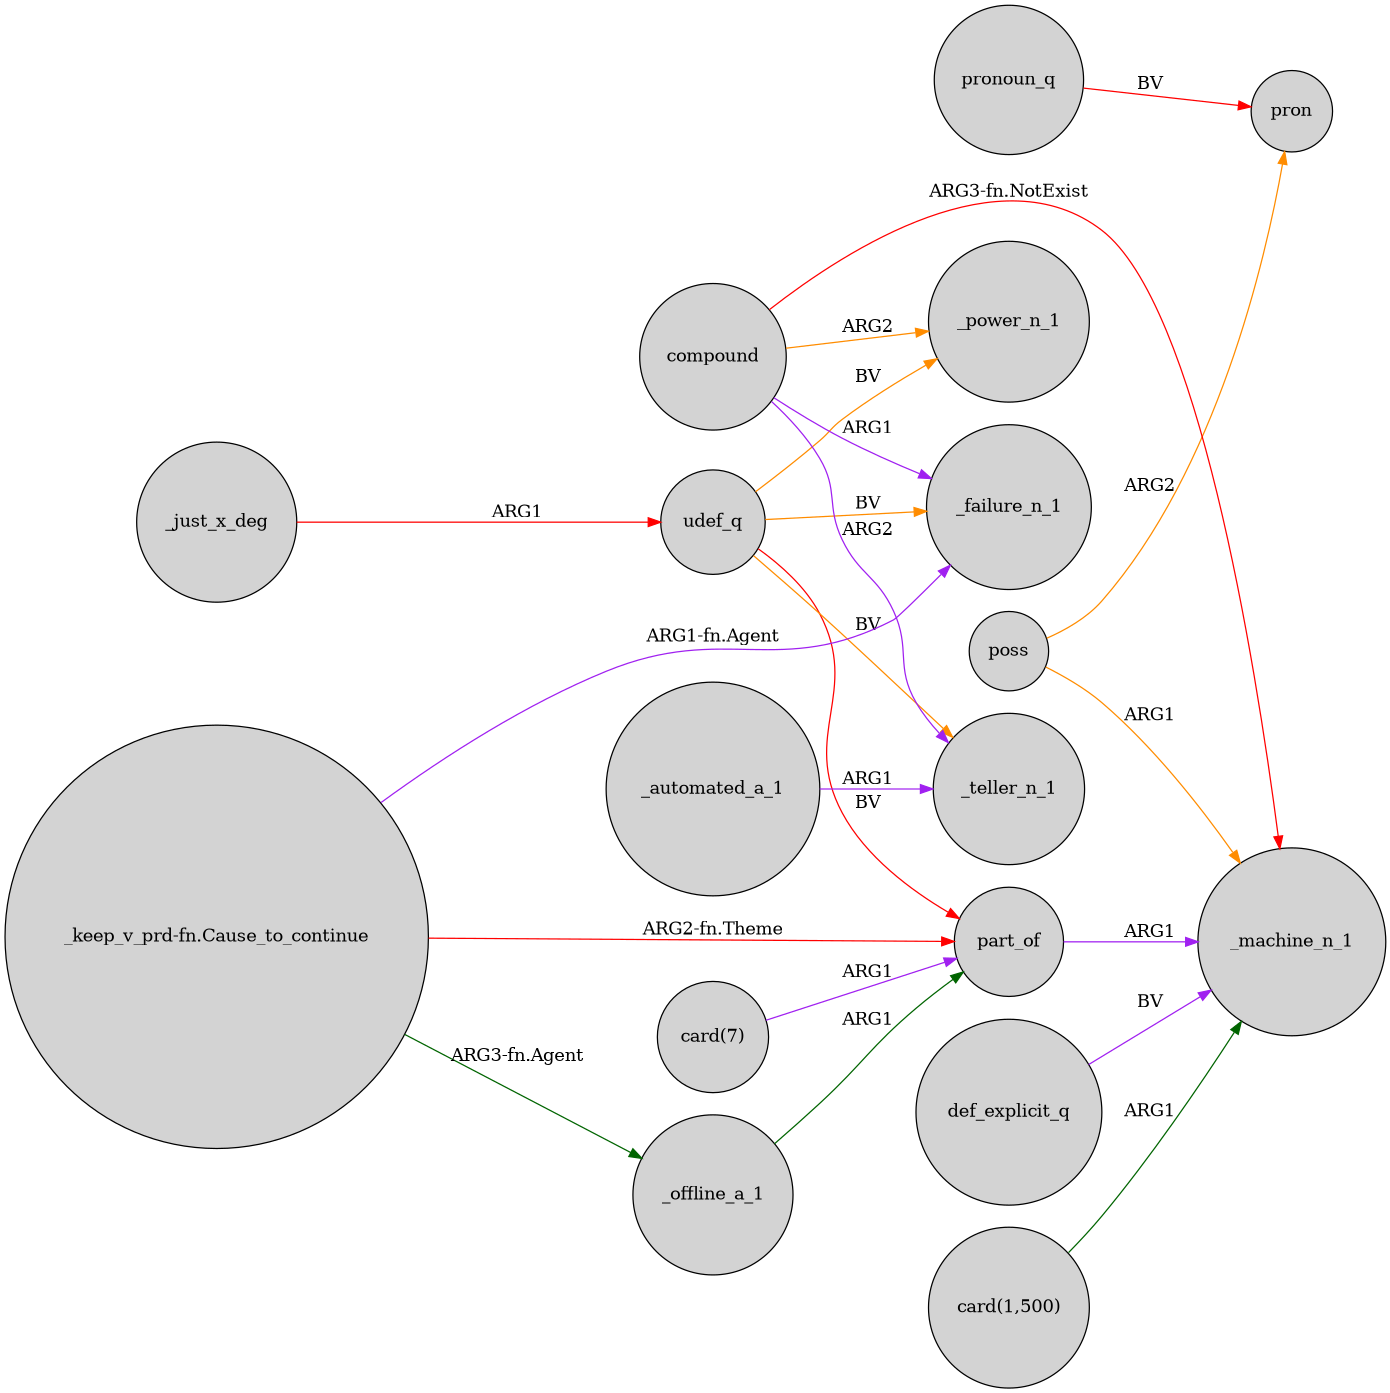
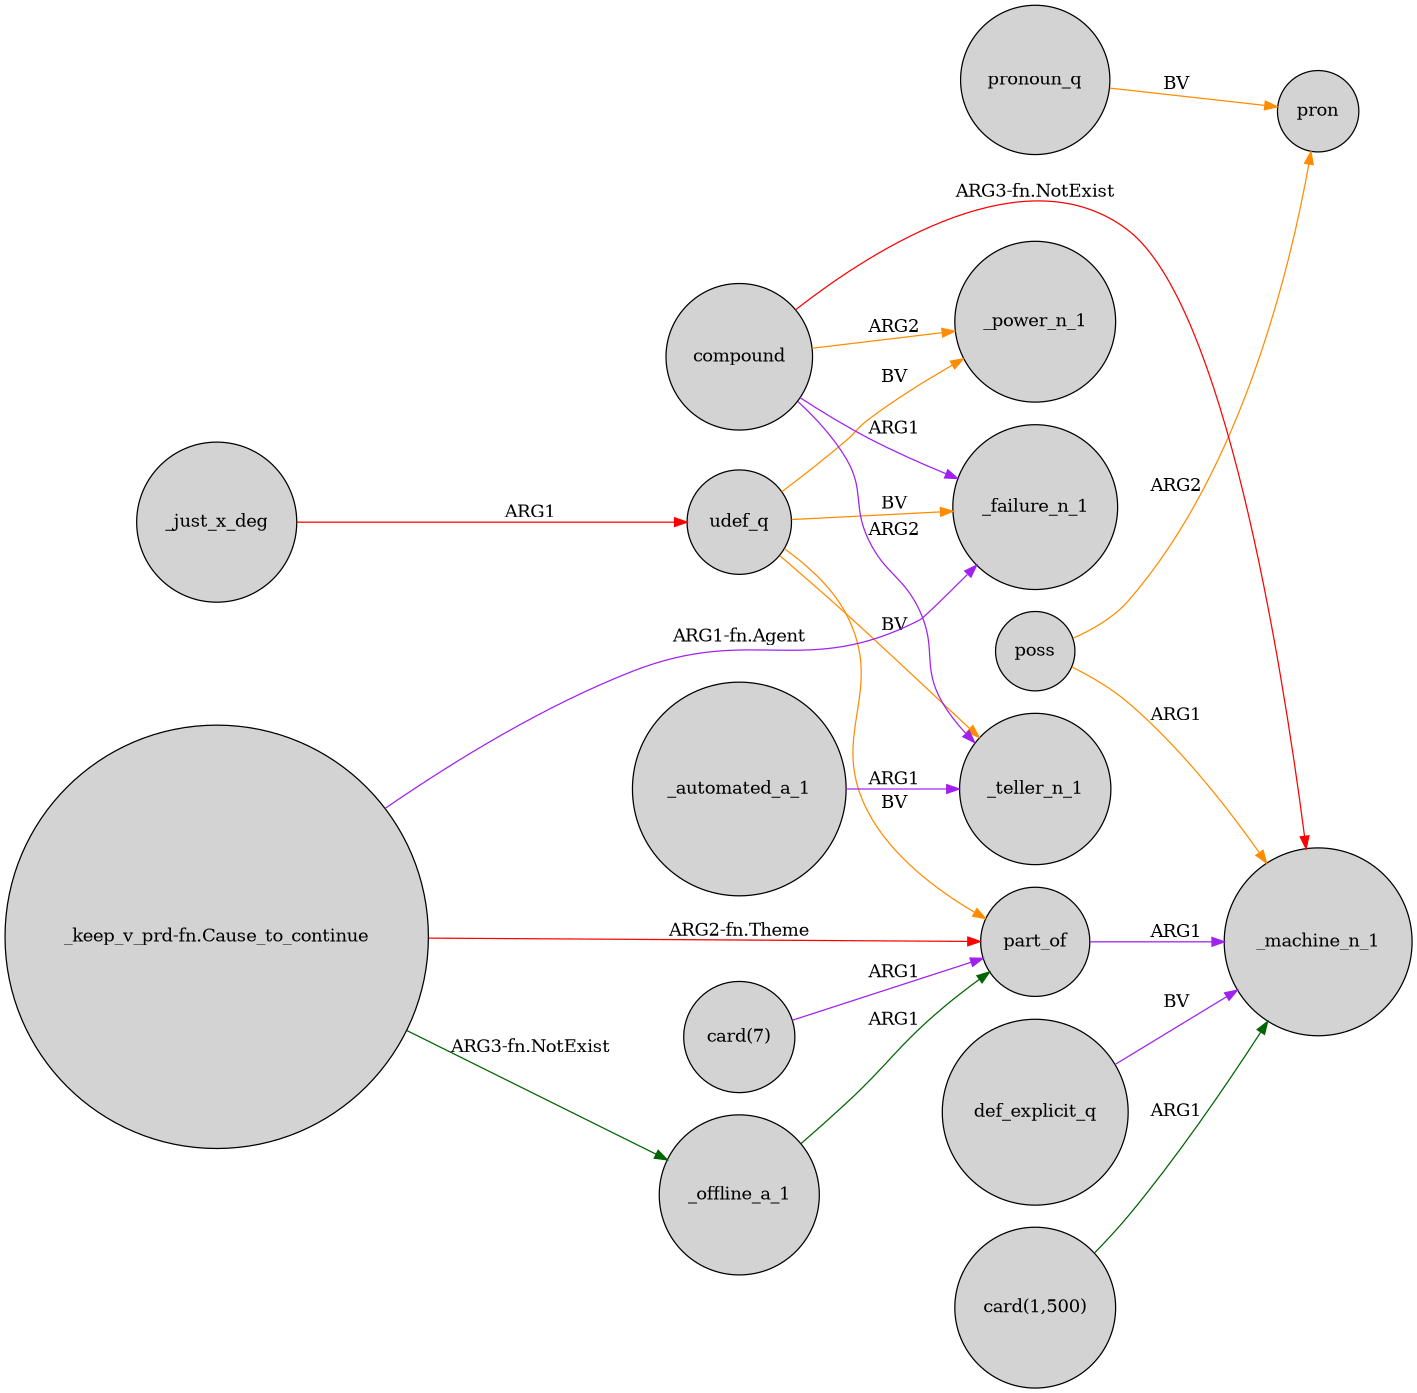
edge "pronoun_q" -> "pron": color red -> darkorange
edge "udef_q" -> "part_of": color red -> darkorange
edge "_keep_v_prd-fn.Cause_to_continue" -> "_offline_a_1": label "ARG3-fn.Agent" -> "ARG3-fn.NotExist"
